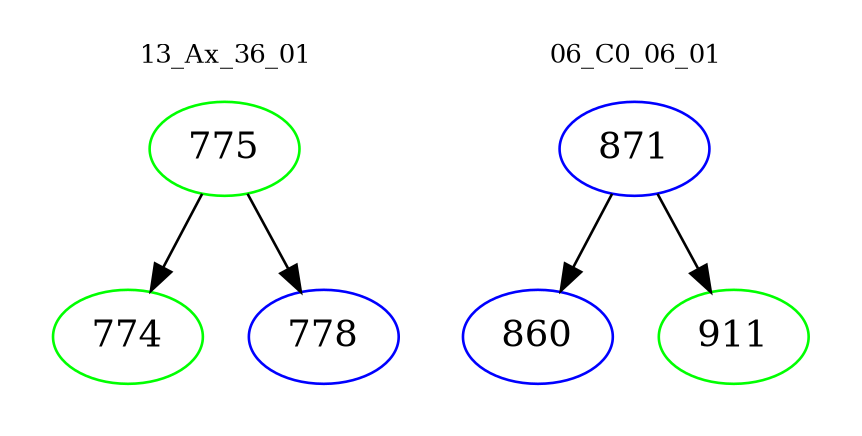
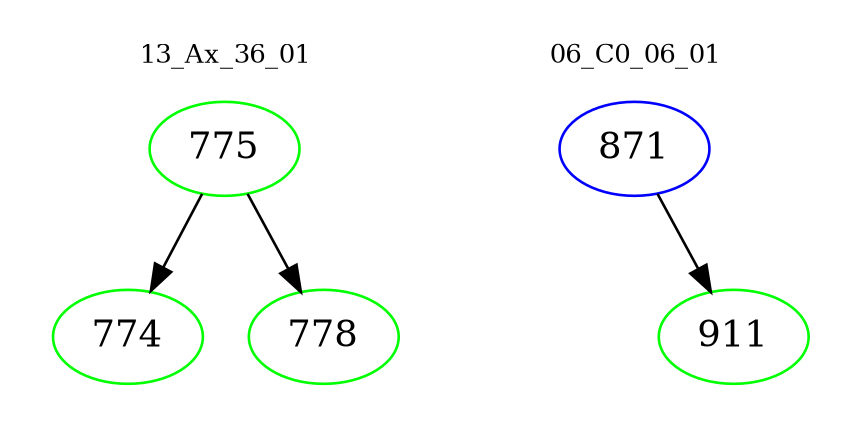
node "778": color blue -> green
node "860": removed
